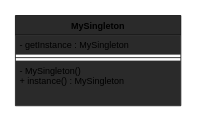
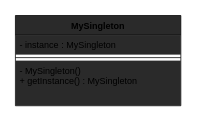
node "- getInstance : MySingleton": label "- getInstance : MySingleton" -> "- instance : MySingleton"
node "- MySingleton() + instance() : MySingleton": label "- MySingleton() + instance() : MySingleton" -> "- MySingleton() + getInstance() : MySingleton"
